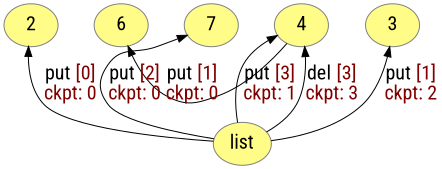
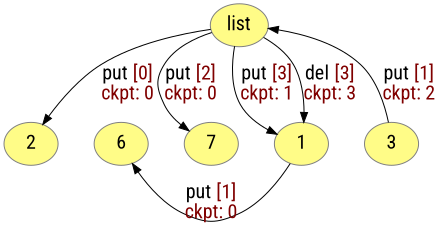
node "4": label "4" -> "1"
edge "list" -> "3": reversed
